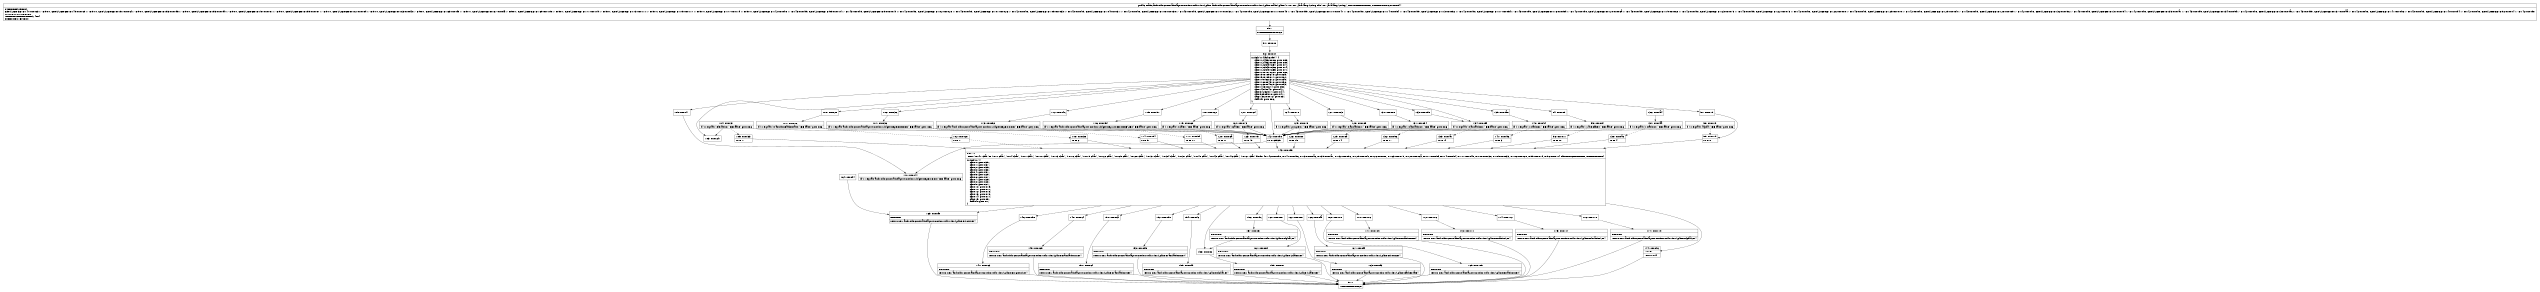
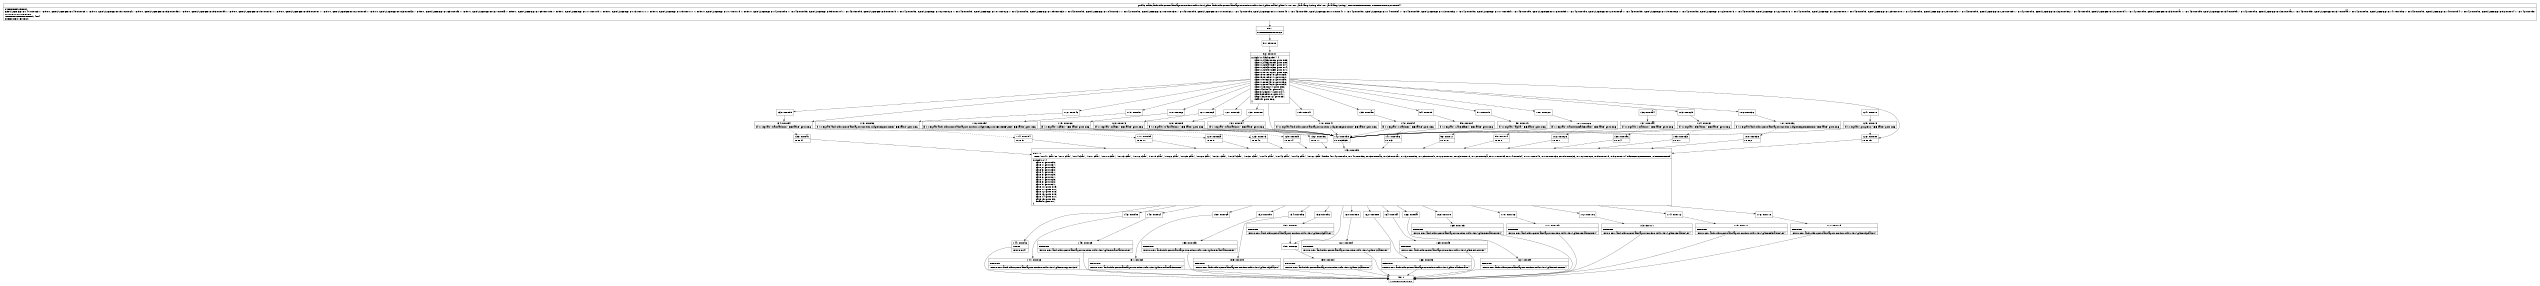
edge "92: 0x0004" -> "124: 0x0078": now "92: 0x0004" -> "126: 0x0080"
edge "97: 0x0015" -> "99: 0x001d": now "97: 0x0015" -> "98: 0x001b"
edge "104: 0x0031" -> "103: 0x002b": reversed
edge "102: 0x0028" -> "143: 0x00b9": style dashed -> solid
edge "142: 0x00b8" -> "110: 0x0047": reversed
edge "143: 0x00b9" -> "165: 0x00f9": now "143: 0x00b9" -> "164: 0x00f4"
